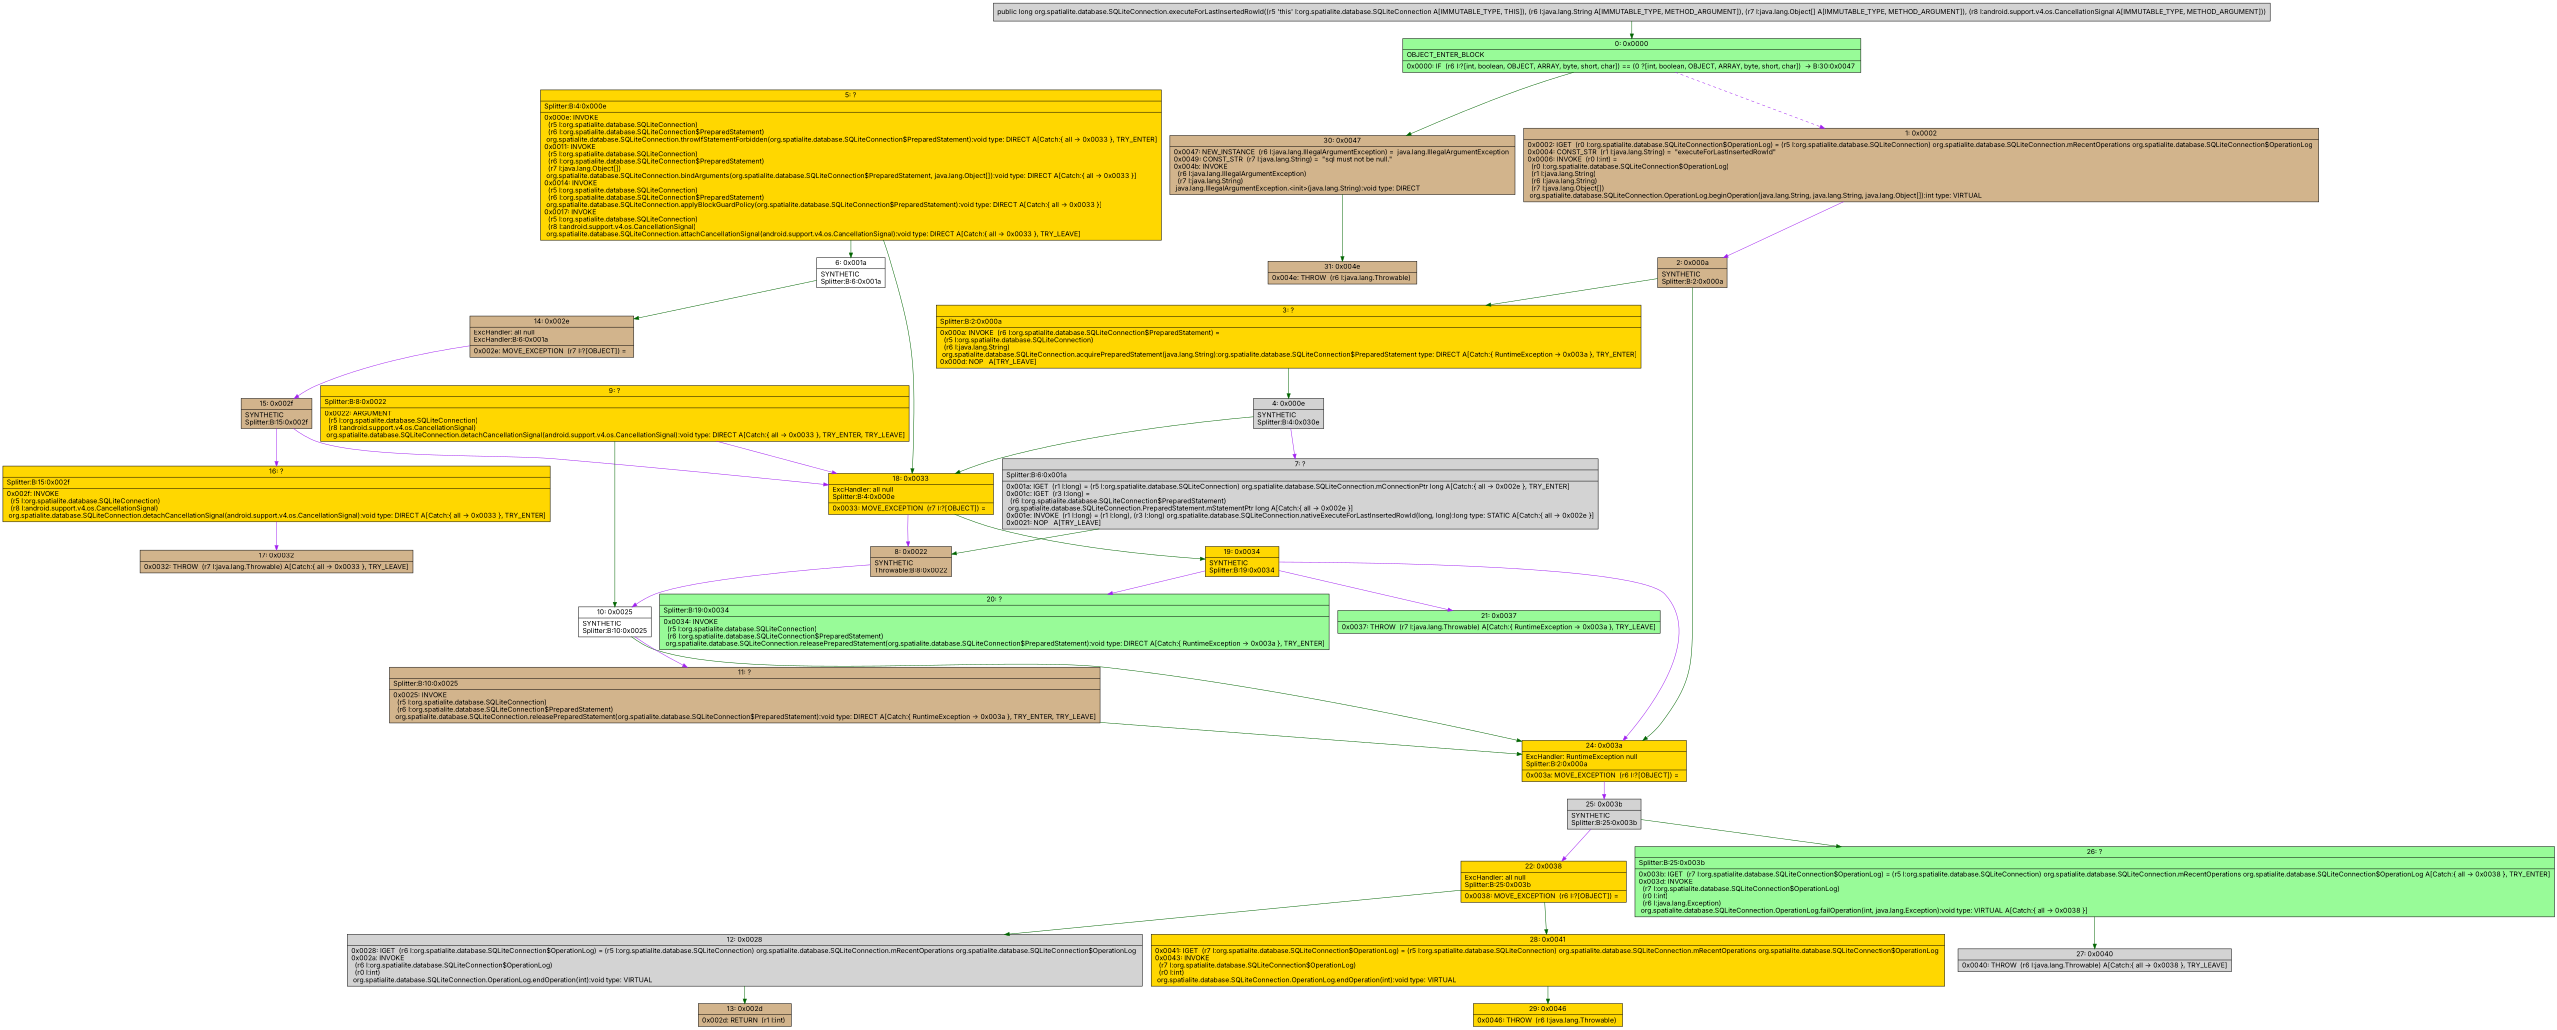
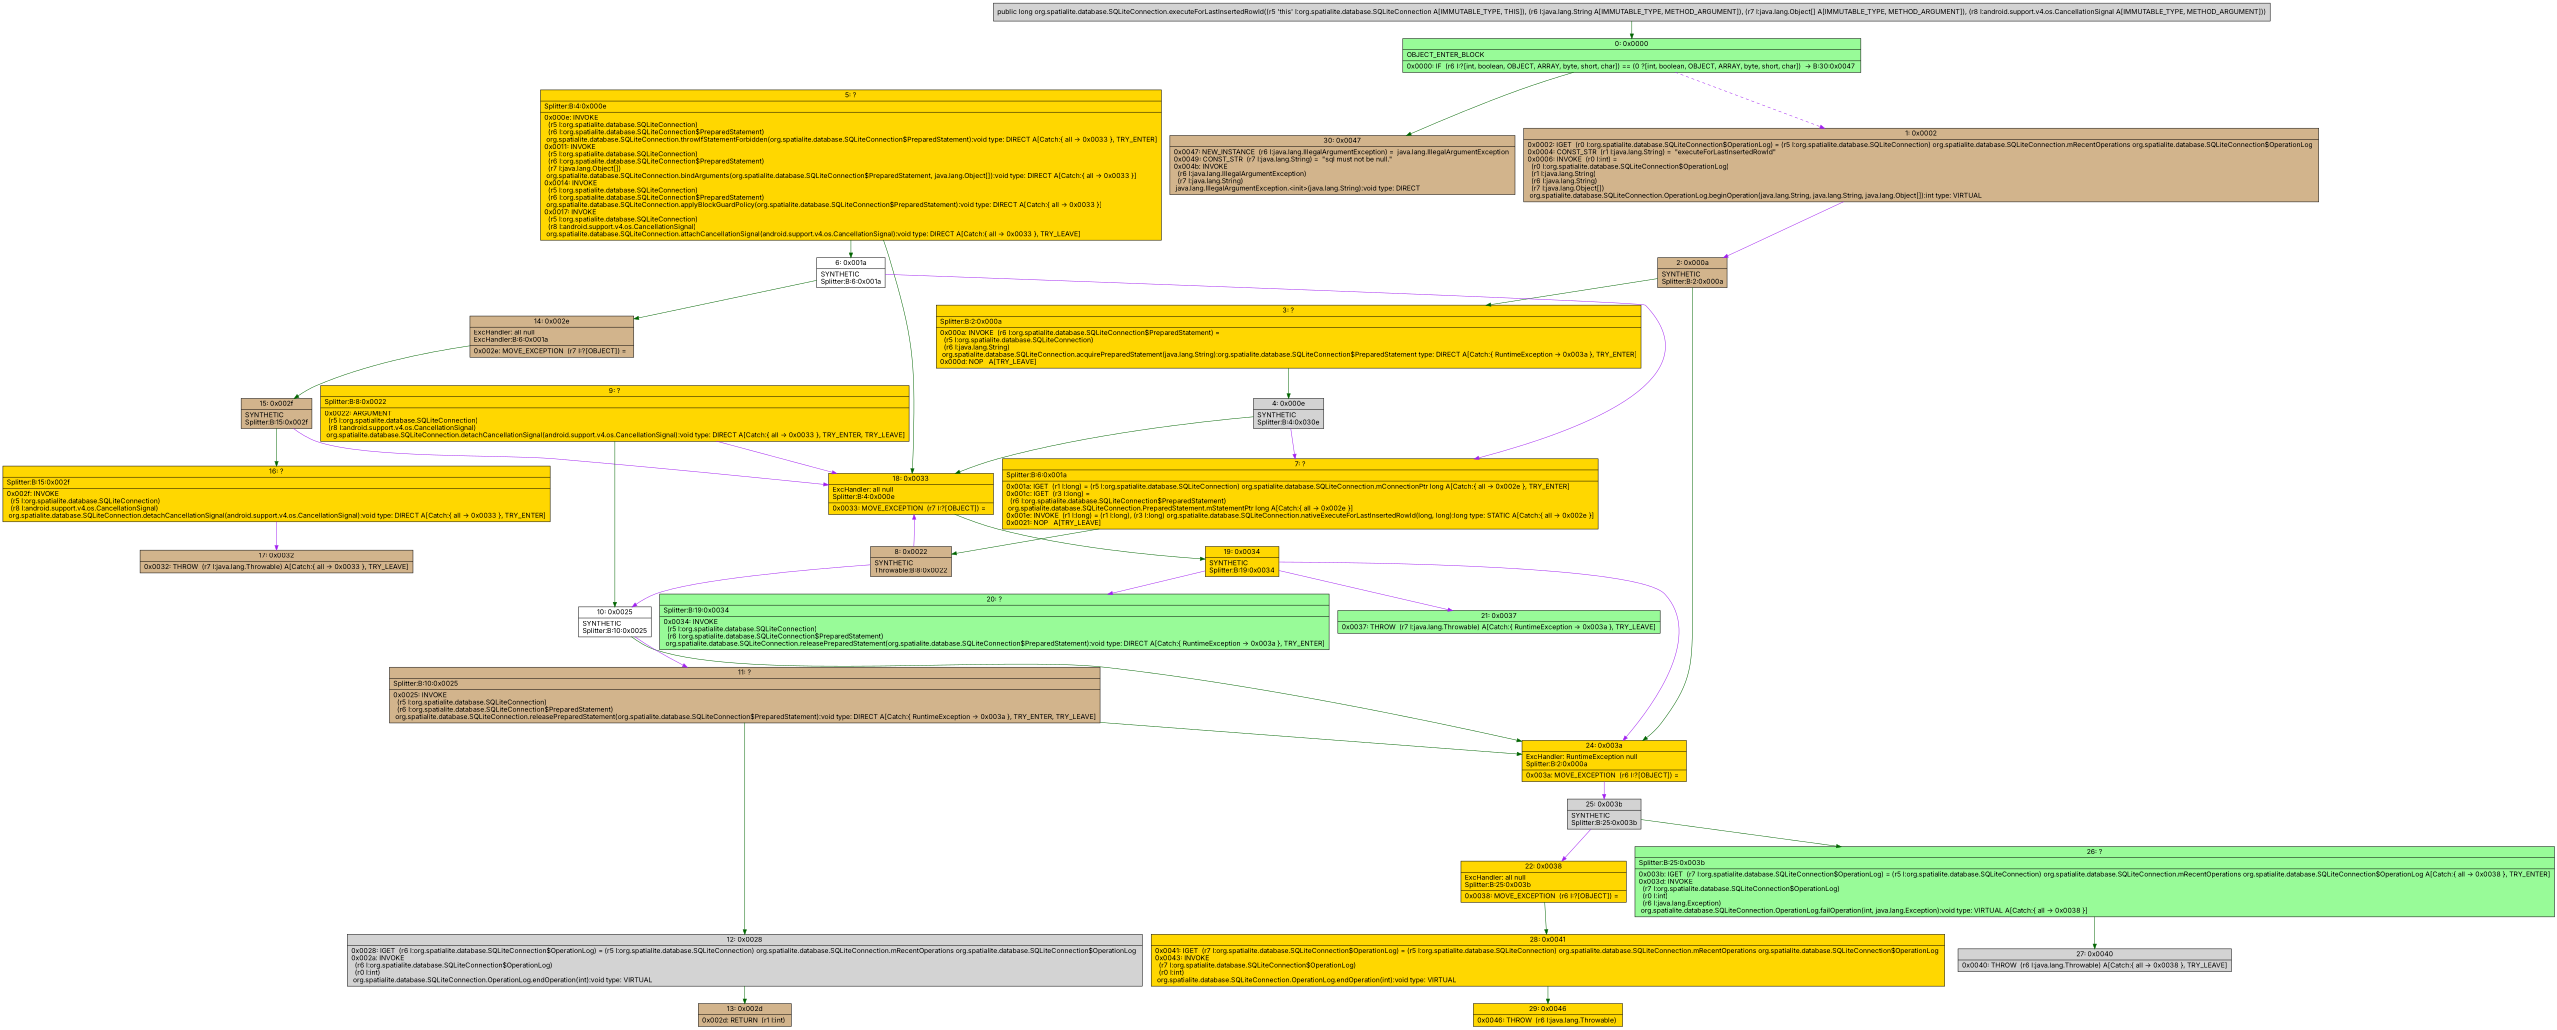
node "31: 0x004e": removed
edge "6: 0x001a" -> "7: ?": added
edge "14: 0x002e" -> "15: 0x002f": color purple -> darkgreen
edge "15: 0x002f" -> "16: ?": color purple -> darkgreen
node "7: ?": fillcolor lightgrey -> gold
edge "18: 0x0033" -> "8: 0x0022": reversed
edge "22: 0x0038" -> "12: 0x0028": now "11: ?" -> "12: 0x0028"
